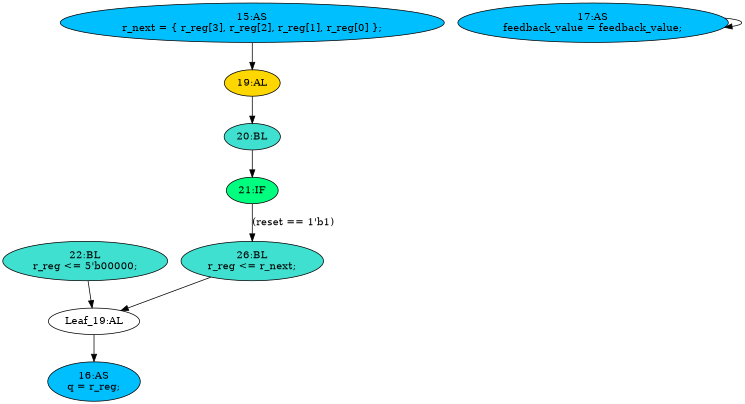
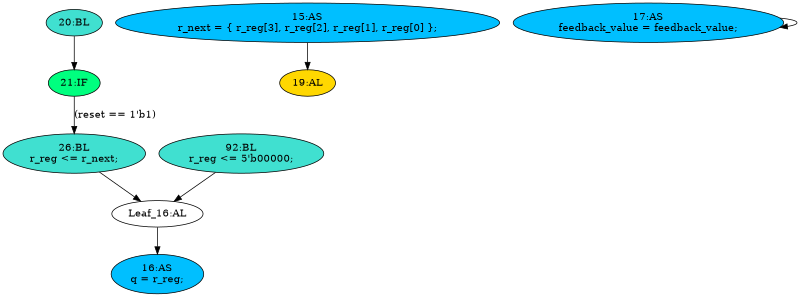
edge "19:AL" -> "20:BL": removed
node "22:BL r_reg <= 5'b00000;": label "22:BL r_reg <= 5'b00000;" -> "92:BL r_reg <= 5'b00000;"
node "Leaf_19:AL": label "Leaf_19:AL" -> "Leaf_16:AL"
